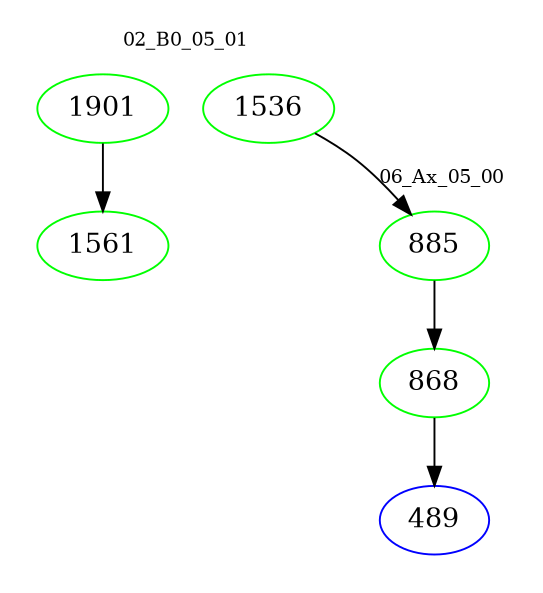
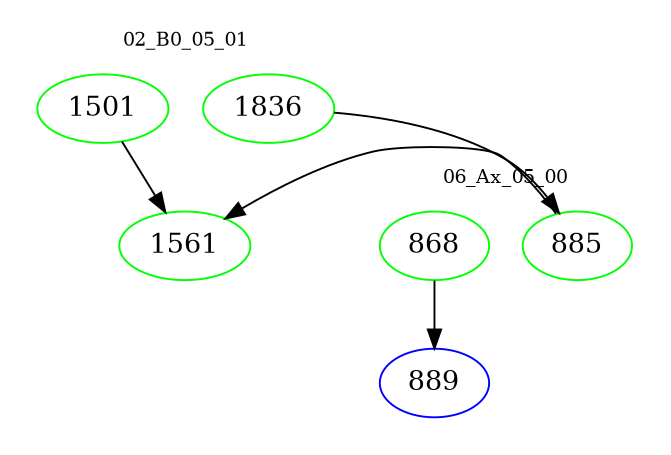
node "1901": label "1901" -> "1501"
node "1536": label "1536" -> "1836"
edge "885" -> "868": now "885" -> "1561"
node "489": label "489" -> "889"
